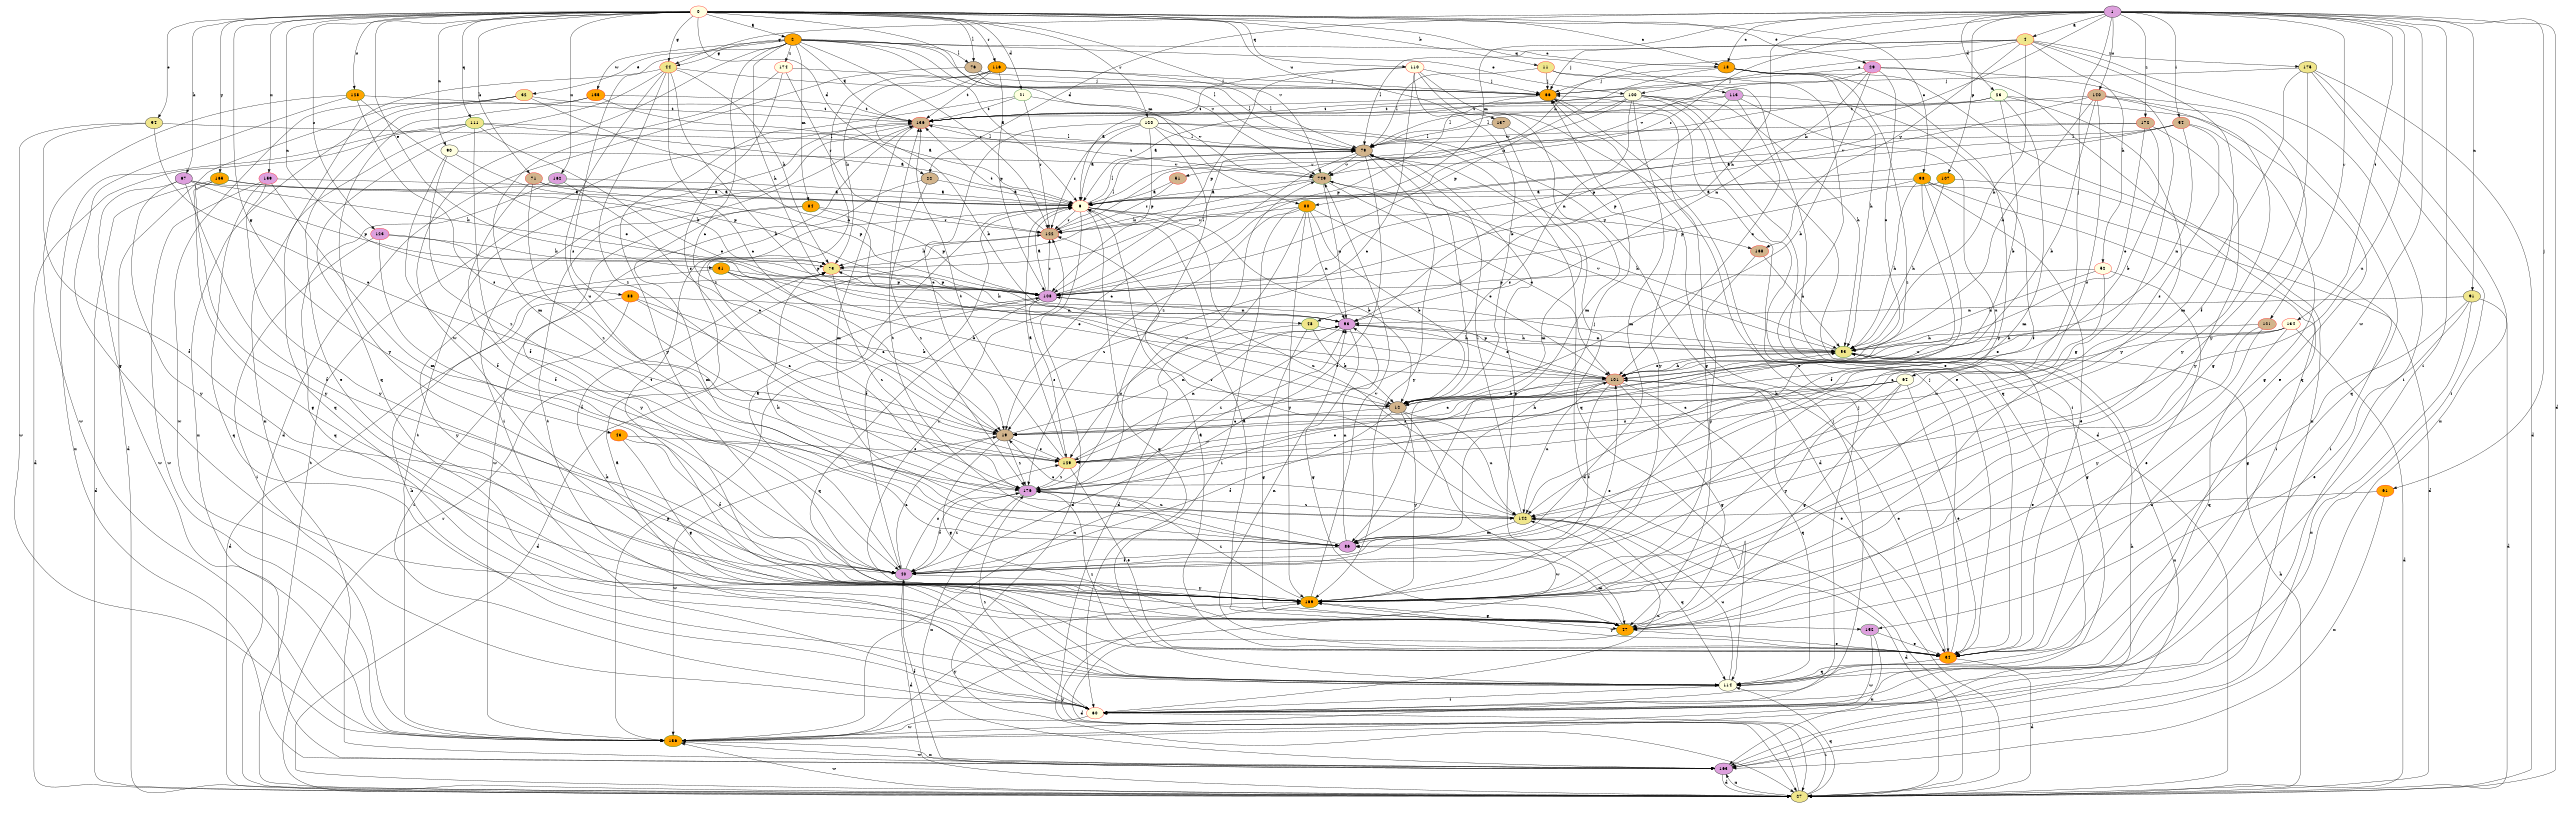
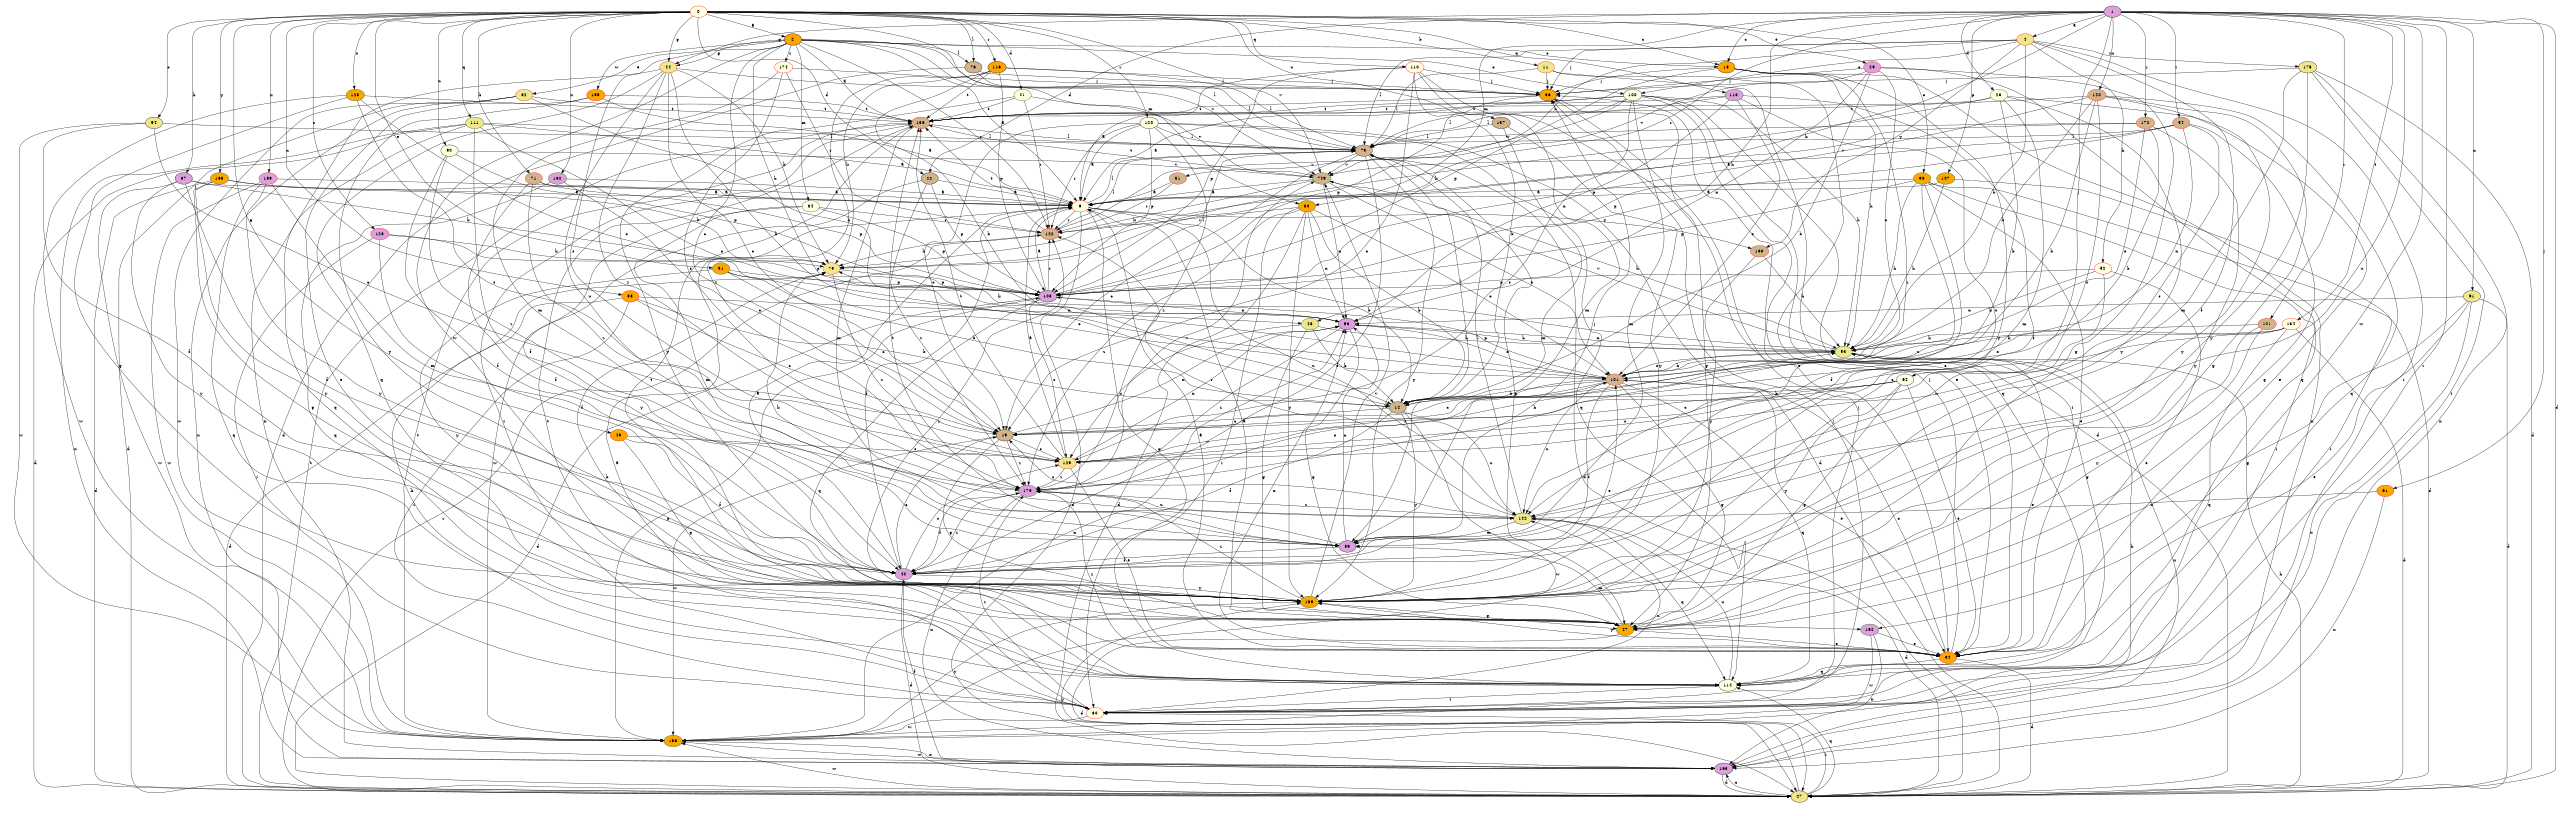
edge "23" -> "6": now "23" -> "73"
node "84": fillcolor orange -> lightyellow
edge "67" -> "108": now "22" -> "108"
